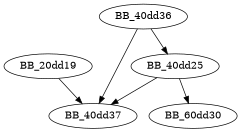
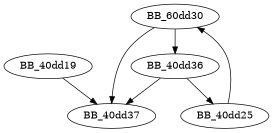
edge "BB_60dd30" -> "BB_40dd36": added
node "BB_20dd19": label "BB_20dd19" -> "BB_40dd19"
edge "BB_40dd25" -> "BB_40dd37": now "BB_60dd30" -> "BB_40dd37"
